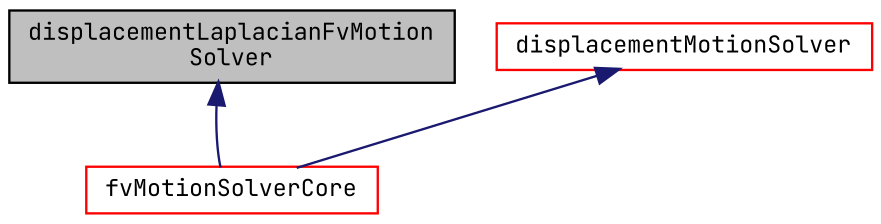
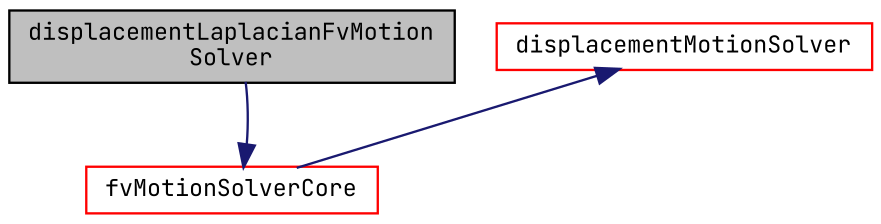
edge "fvMotionSolverCore" -> "displacementLaplacianFvMotion Solver": reversed
